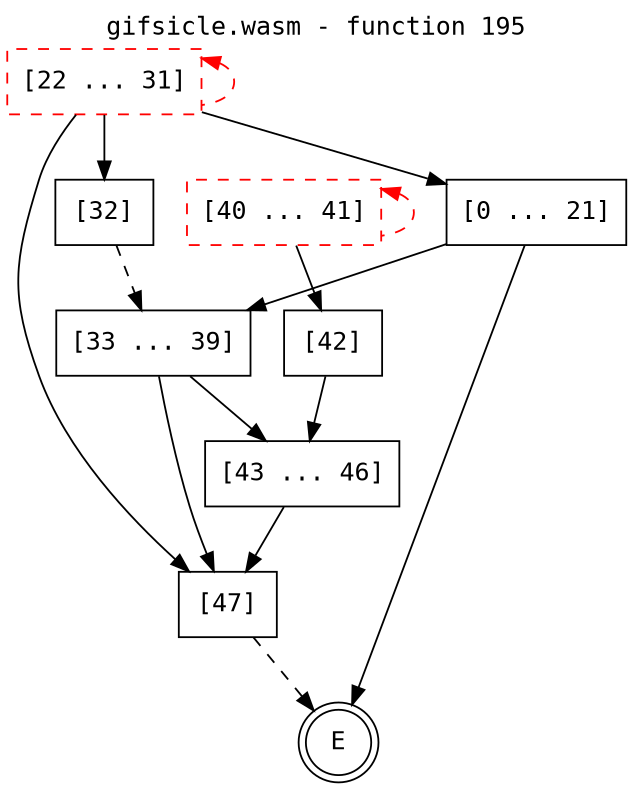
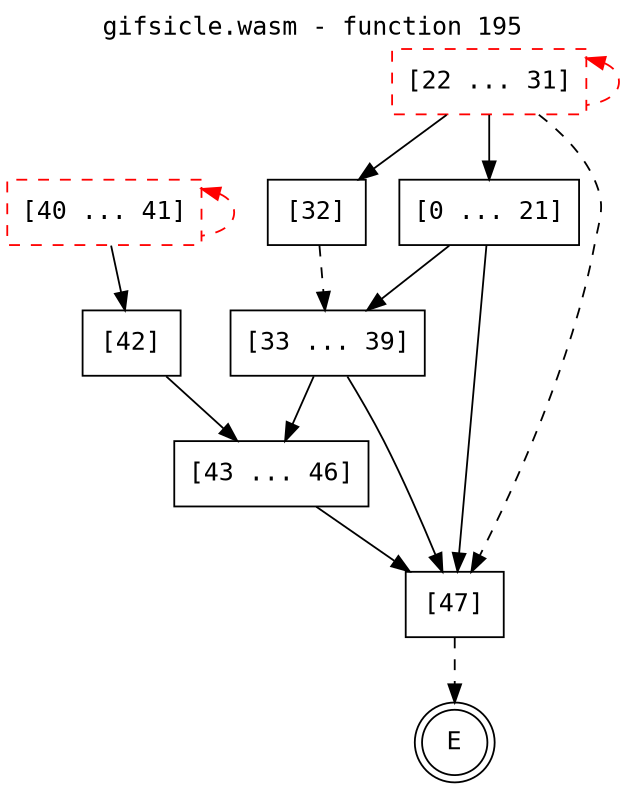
edge "[22 ... 31]" -> "[47]": style solid -> dashed
edge "[0 ... 21]" -> "E": now "[0 ... 21]" -> "[47]"
